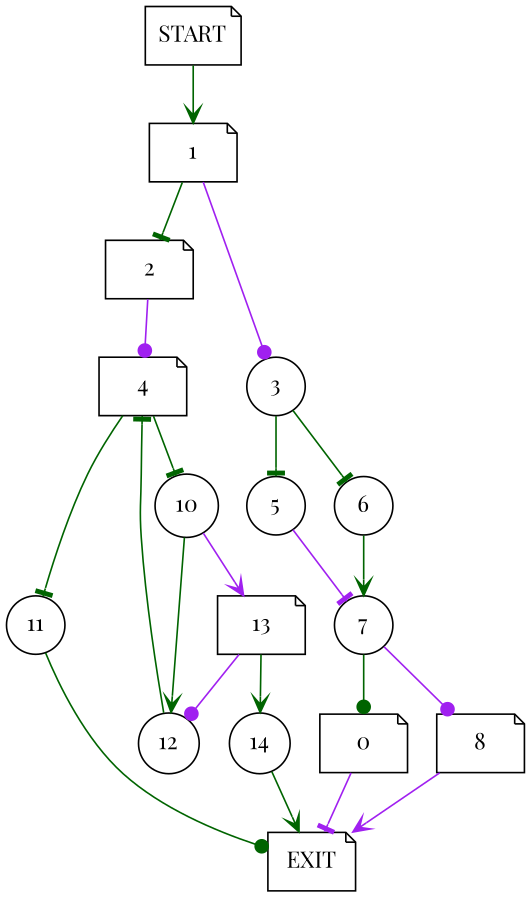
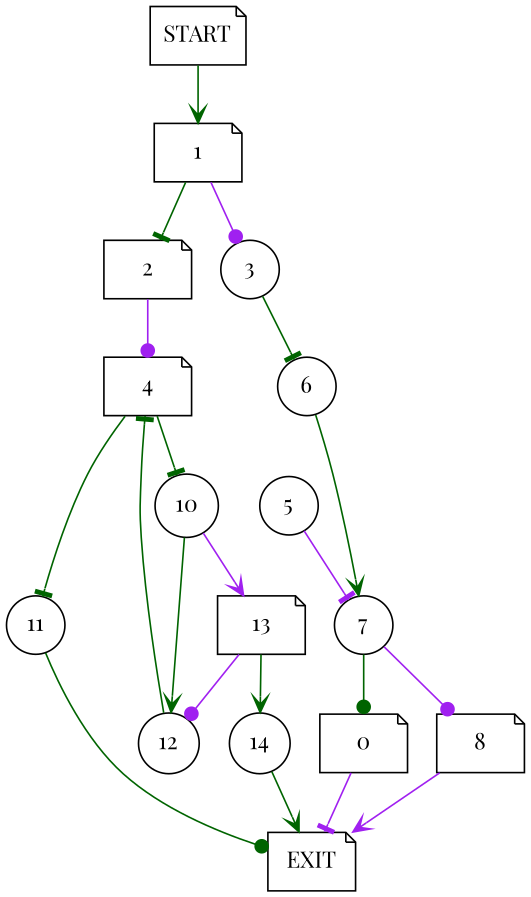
edge "3" -> "5": removed
